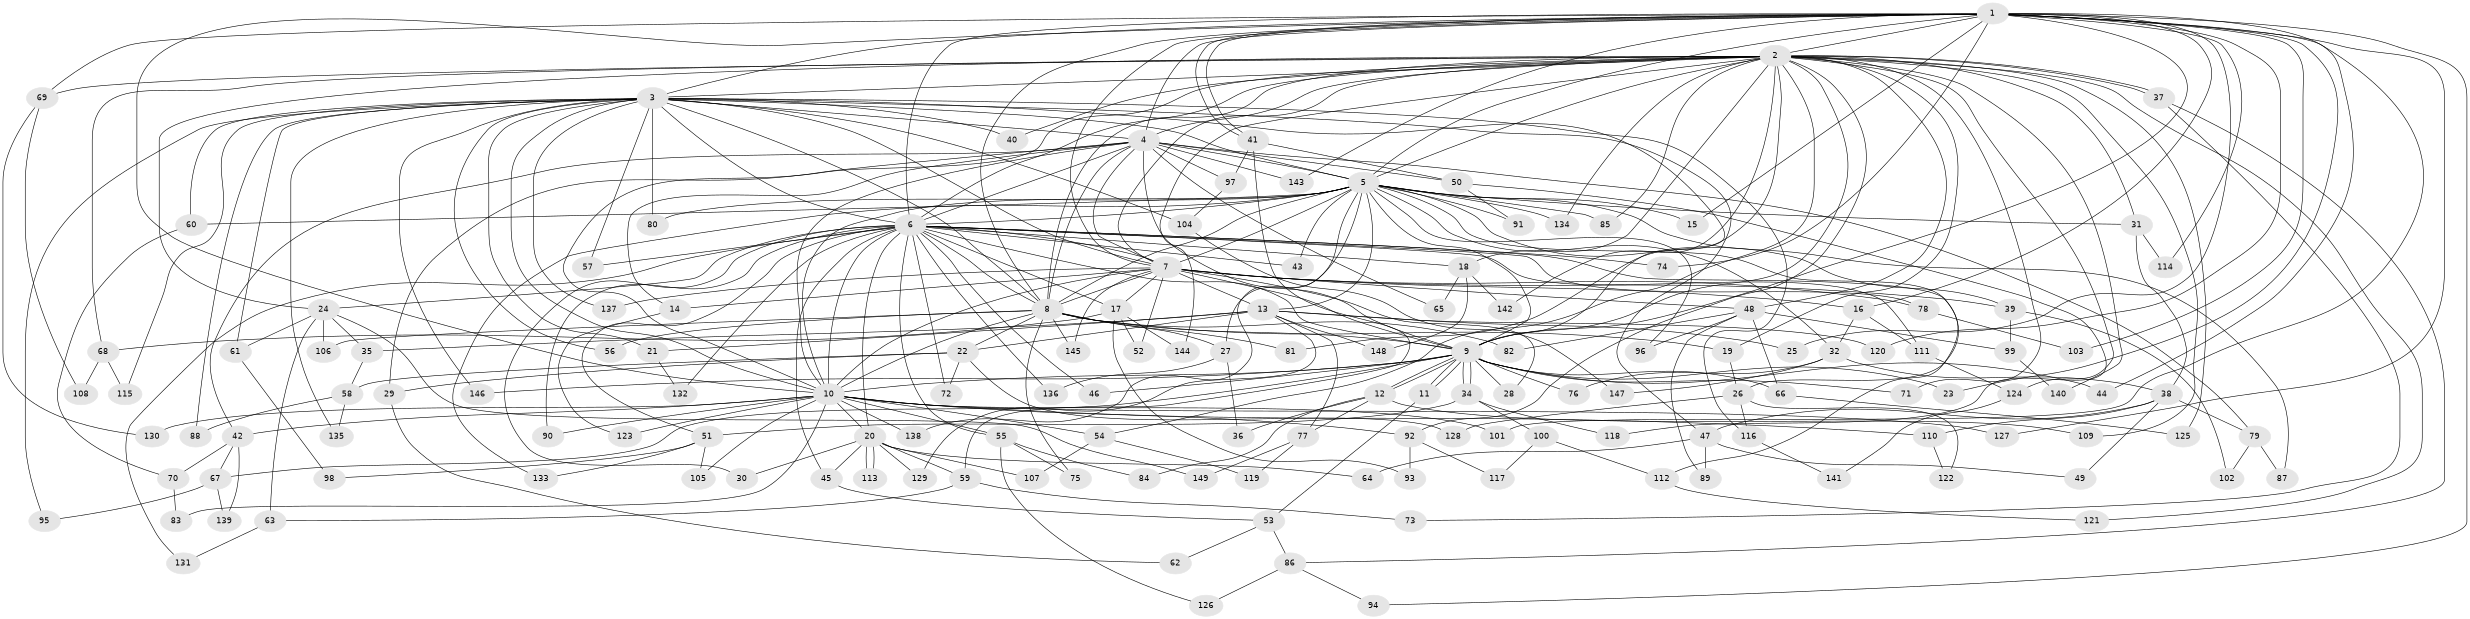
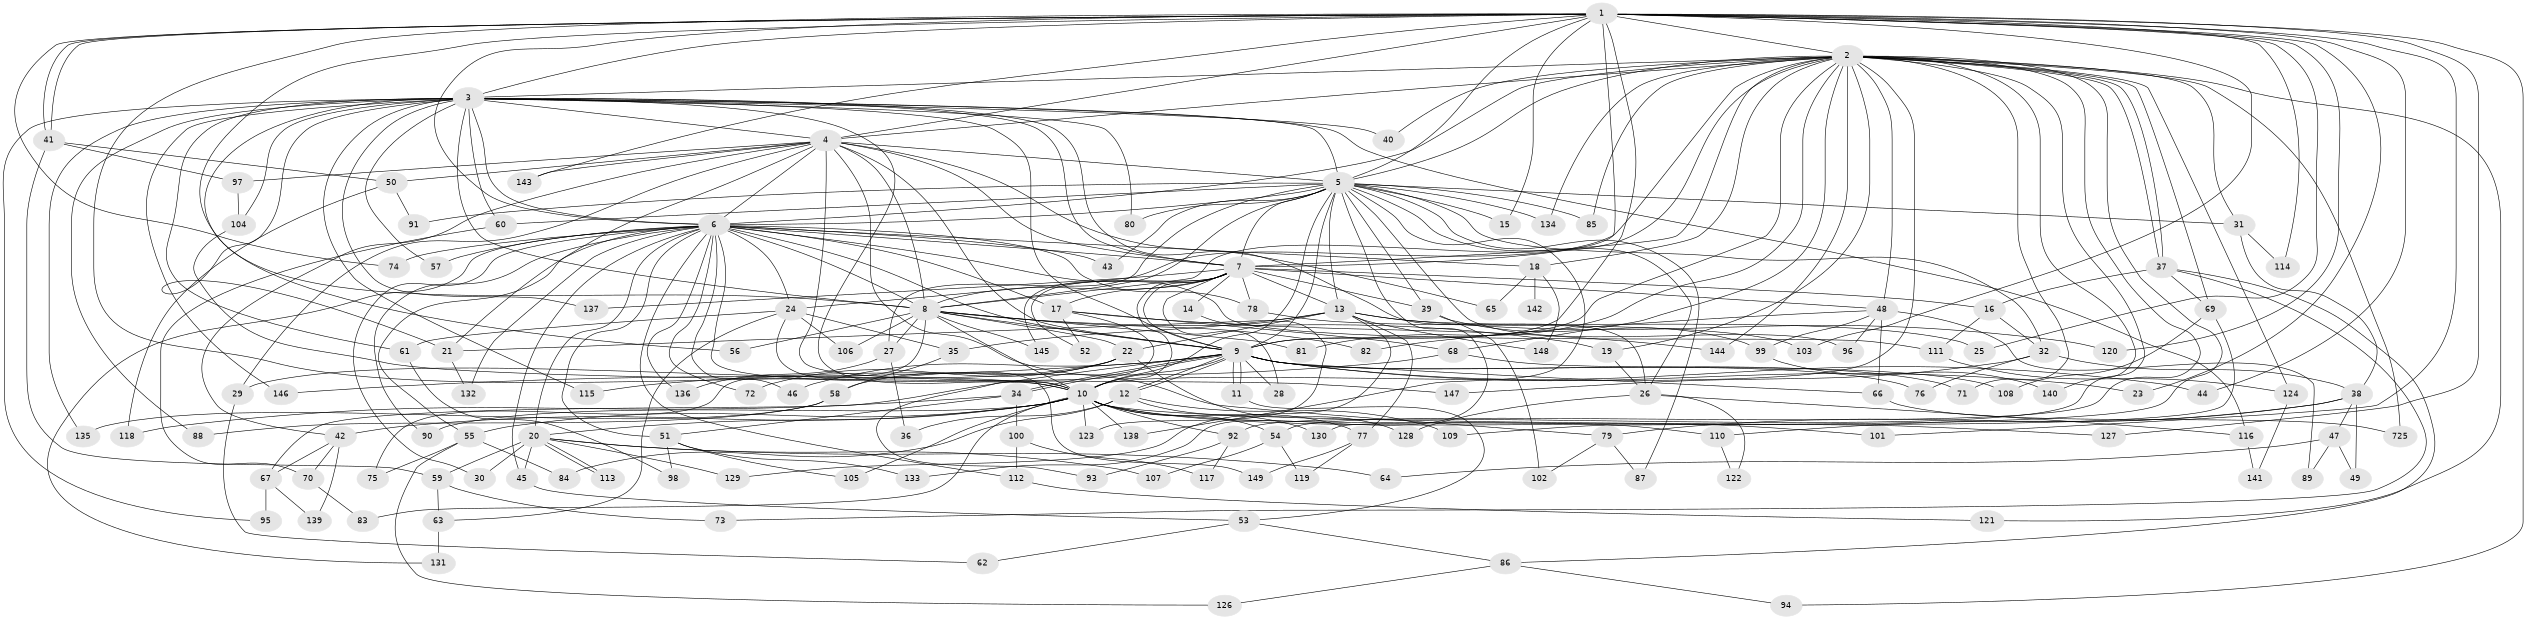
edge "1" -- "69": now "37" -- "69"
edge "3" -- "47": now "3" -- "26"
edge "1" -- "16": now "37" -- "16"
edge "4" -- "14": now "4" -- "21"
edge "2" -- "142": removed
node "125": label "125" -> "725"
